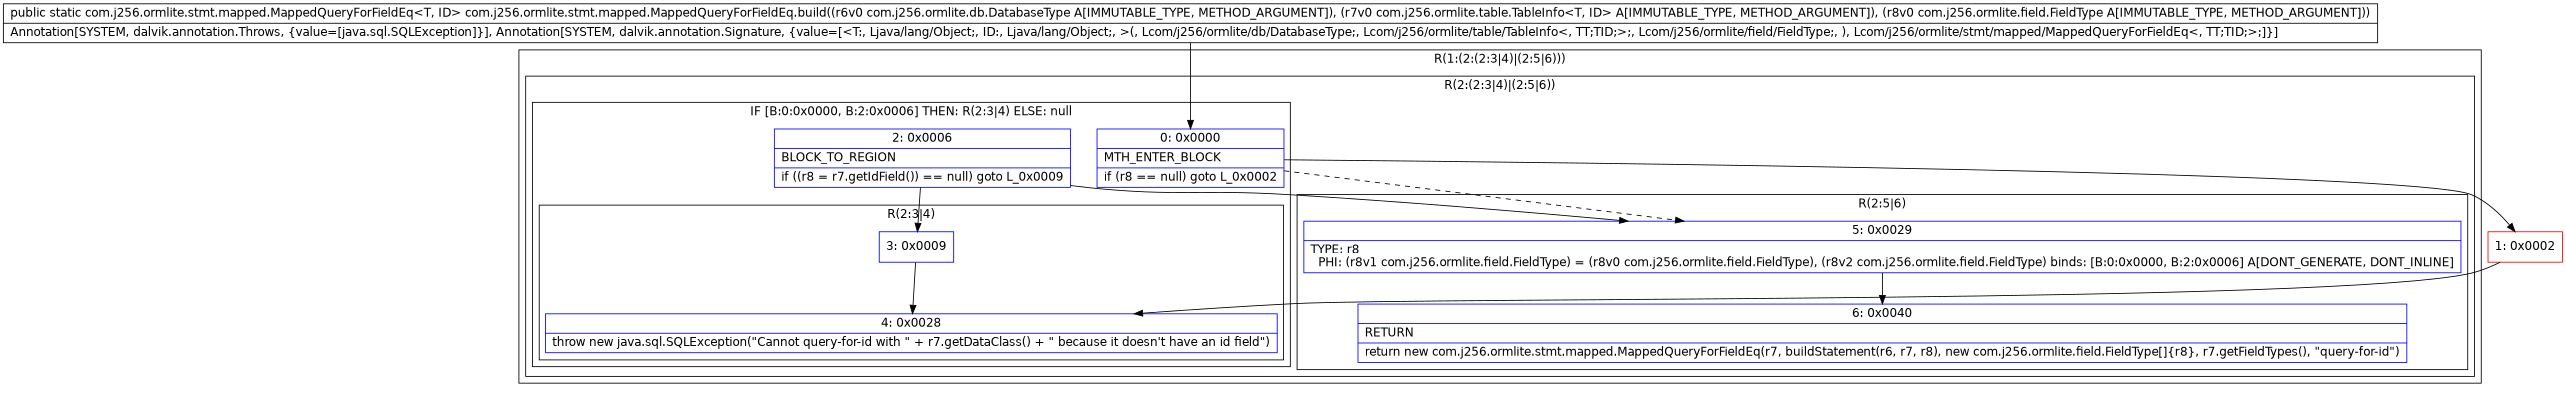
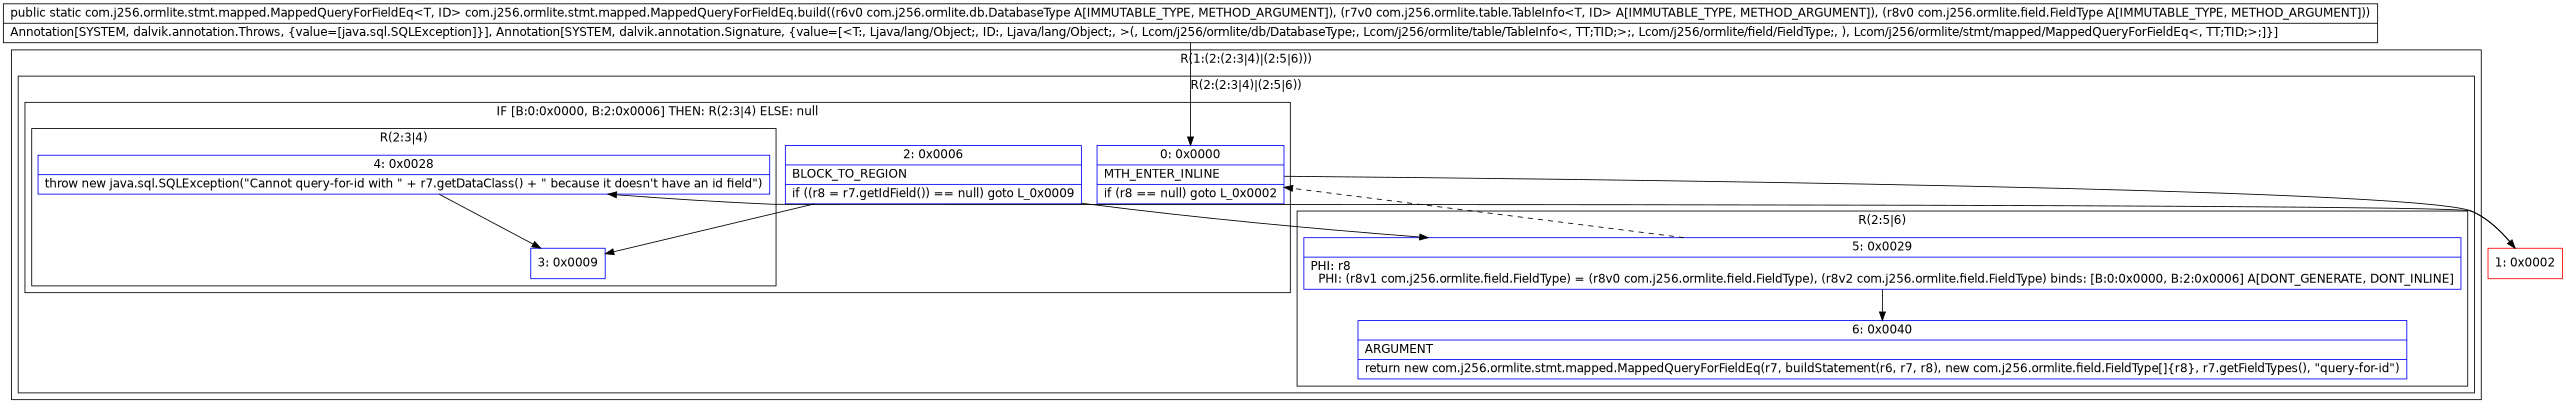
node "0: 0x0000": text "MTH_ENTER_BLOCK" -> "MTH_ENTER_INLINE"
edge "0: 0x0000" -> "5: 0x0029": reversed
node "5: 0x0029": text "TYPE: r8" -> "PHI: r8"
edge "3: 0x0009" -> "4: 0x0028": reversed
node "6: 0x0040": text "RETURN" -> "ARGUMENT"
